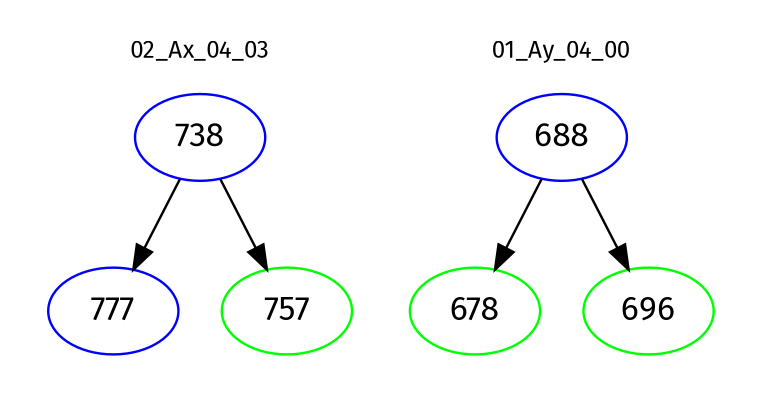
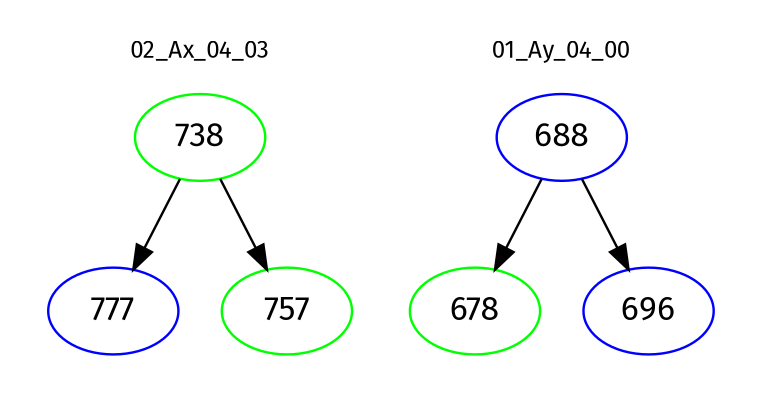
node "738": color blue -> green
node "696": color green -> blue
